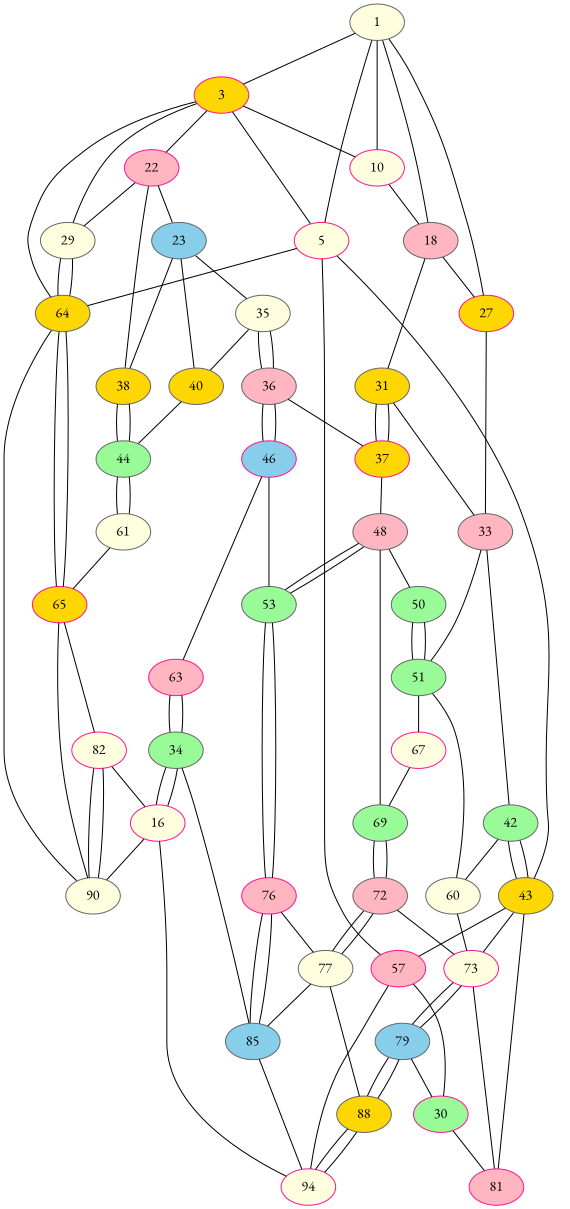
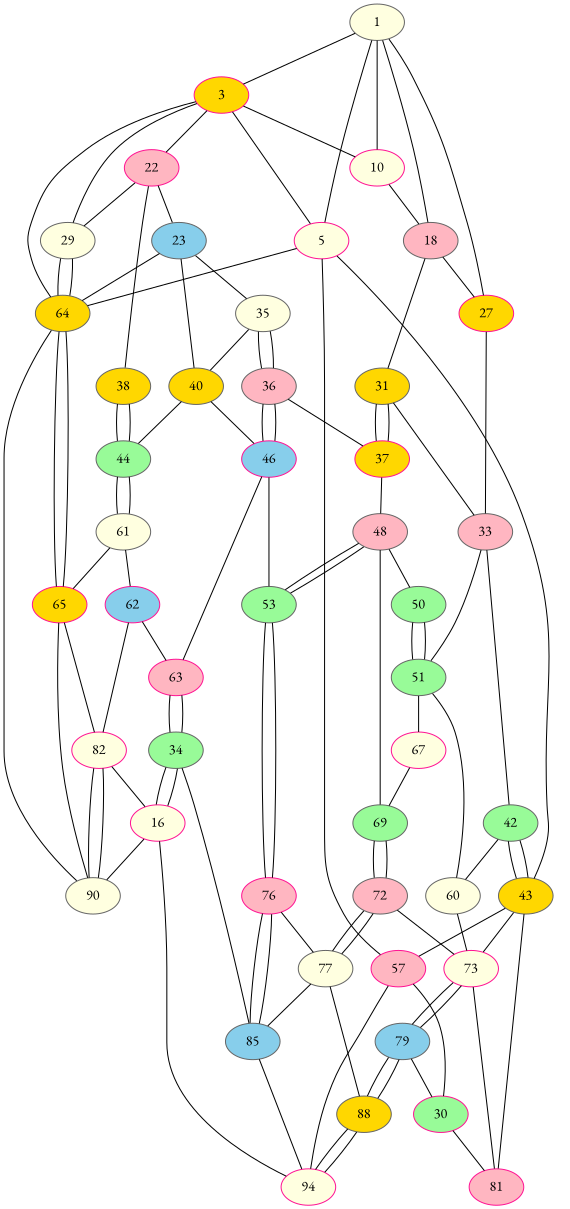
edge "23" -- "38": now "23" -- "64"
edge "40" -- "46": added
node "62": added
